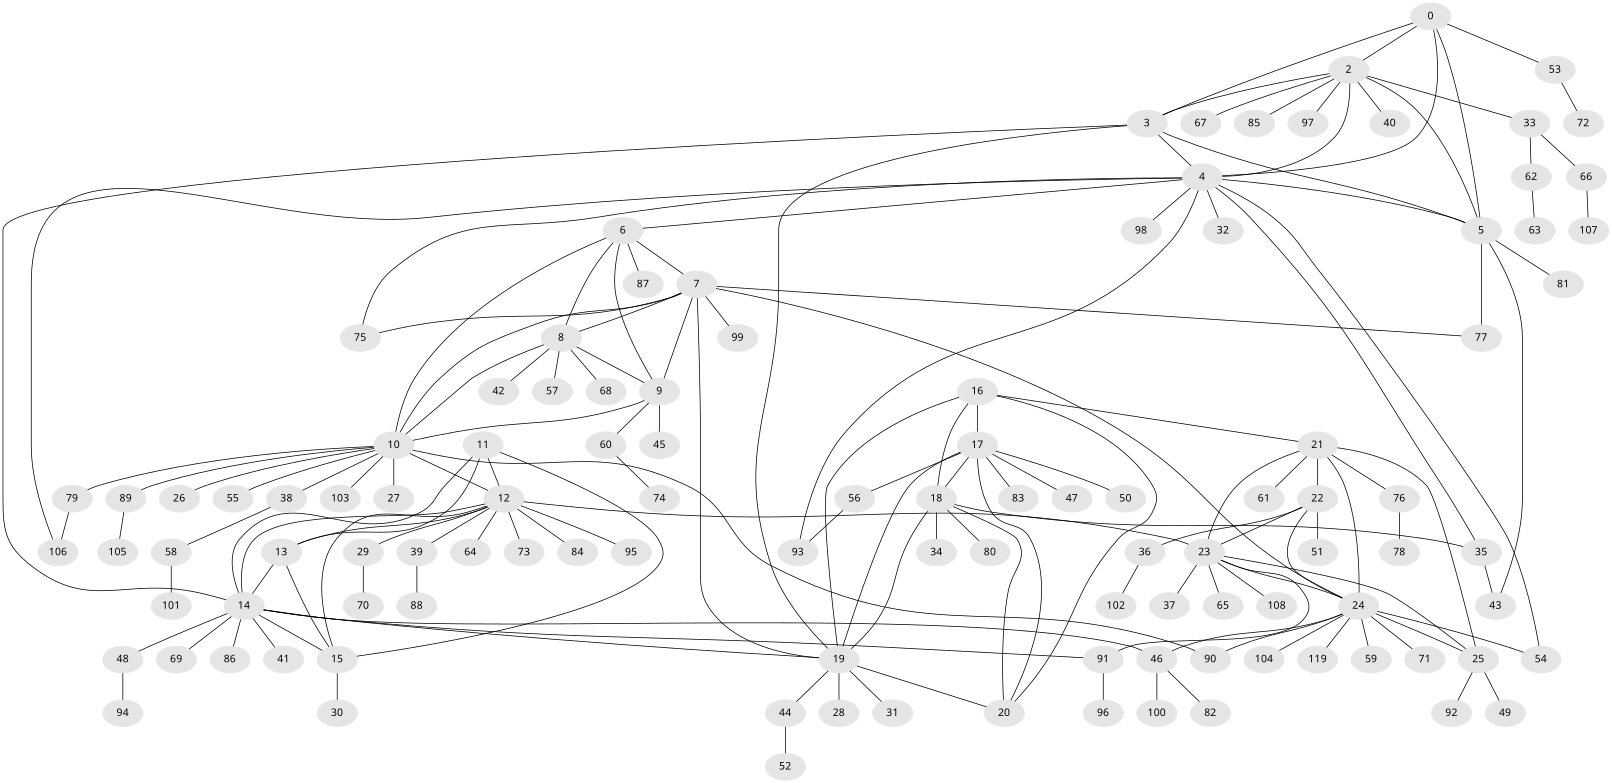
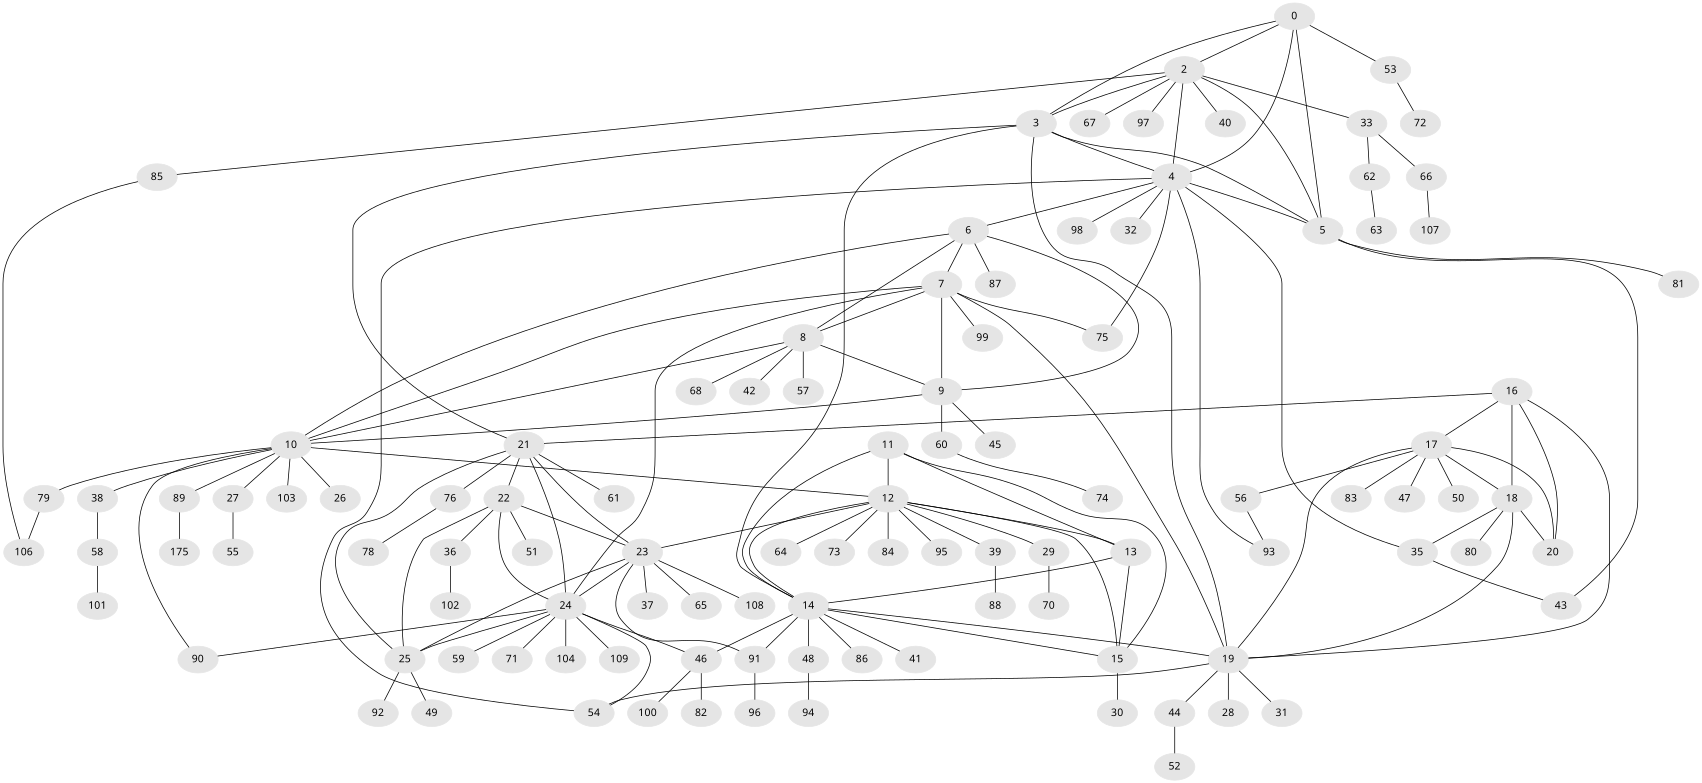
edge "3" -- "21": added
edge "4" -- "106": now "85" -- "106"
node "77": removed
edge "10" -- "55": now "27" -- "55"
node "105": label "105" -> "175"
node "34": removed
edge "22" -- "25": added
node "69": removed
node "119": label "119" -> "109"
edge "19" -- "20": now "19" -- "54"
